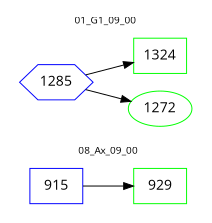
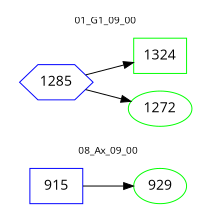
node "929": shape box -> ellipse
